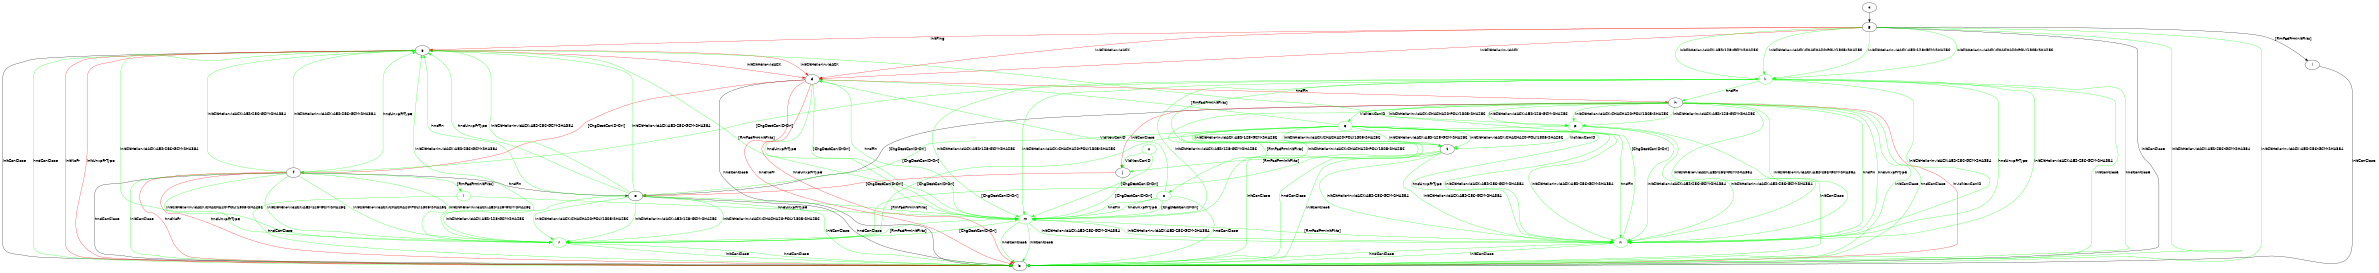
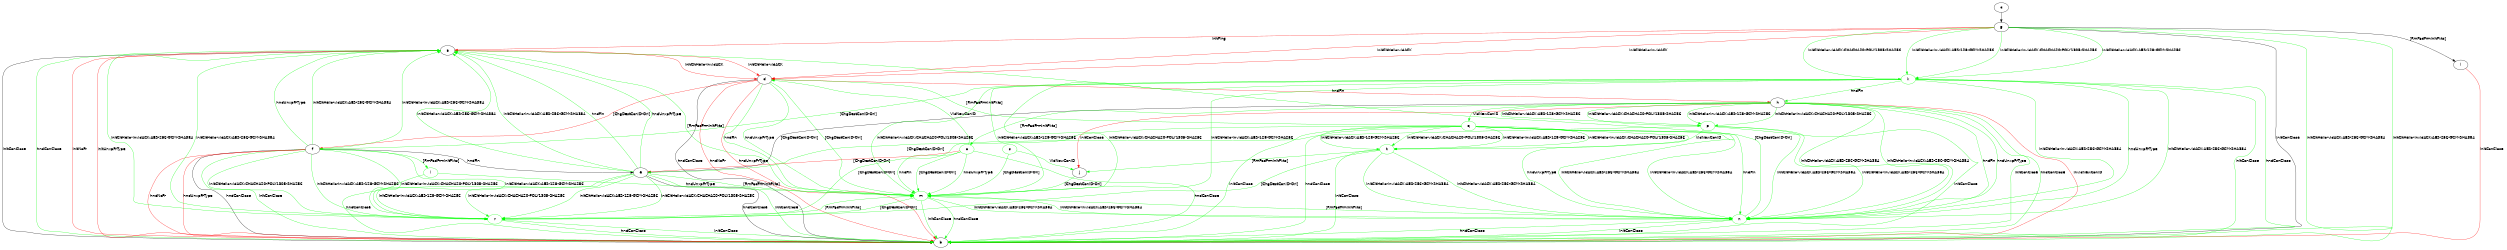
node "t": color black -> green
edge "j" -> "e": now "o" -> "e"
edge "i" -> "b": color black -> red
